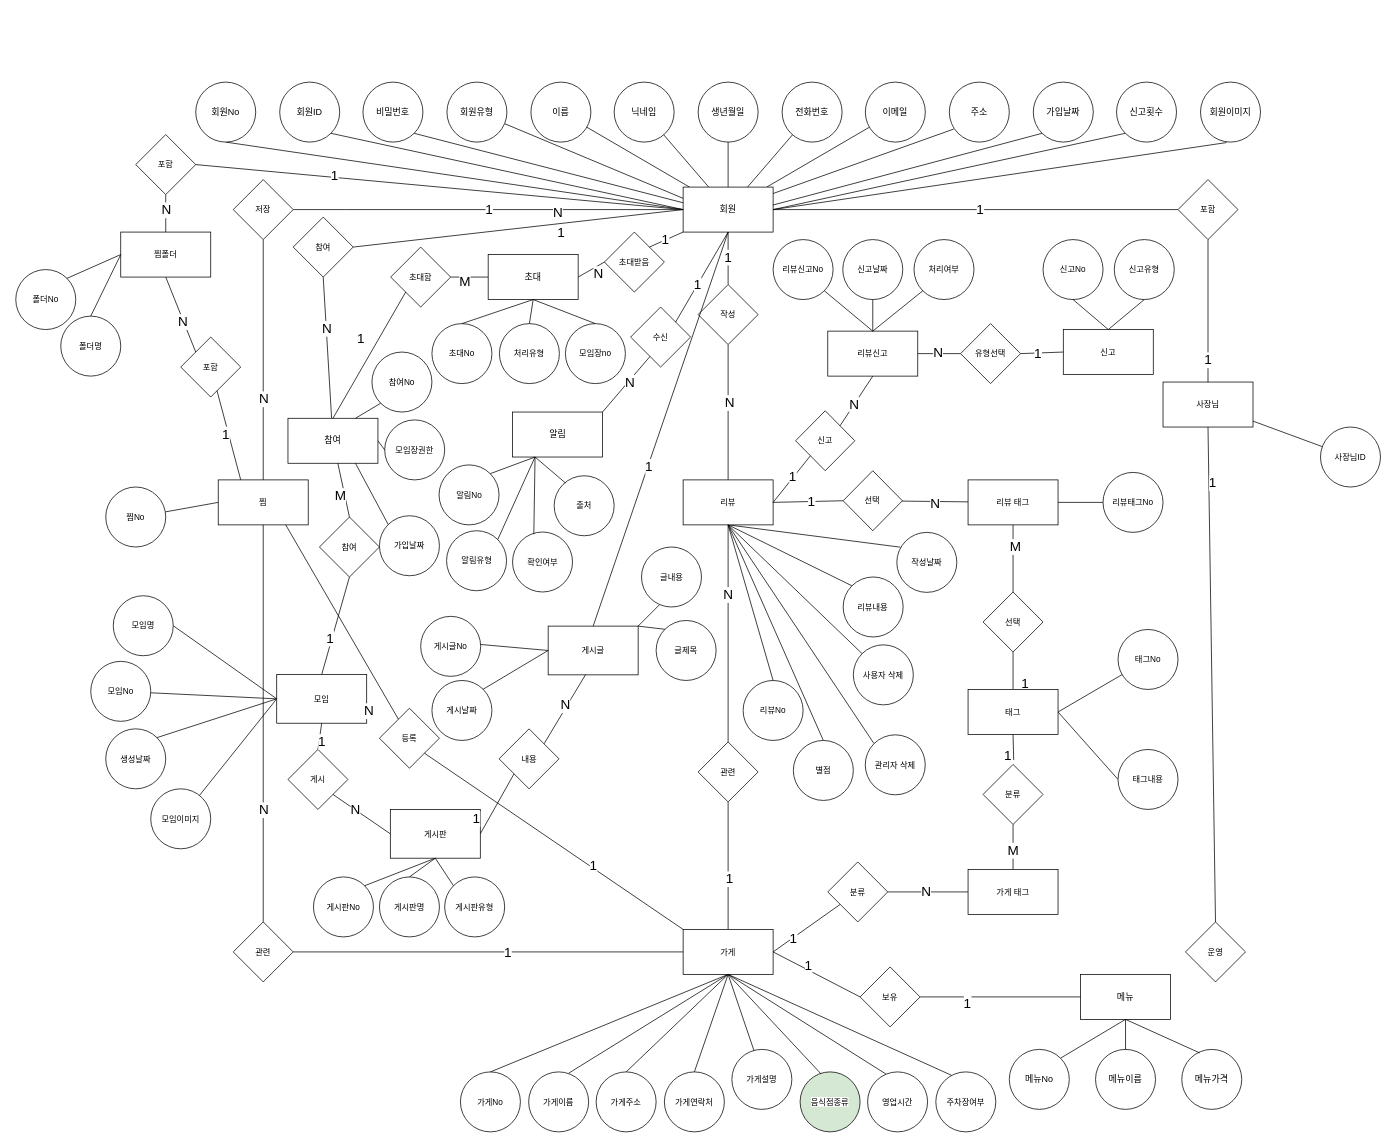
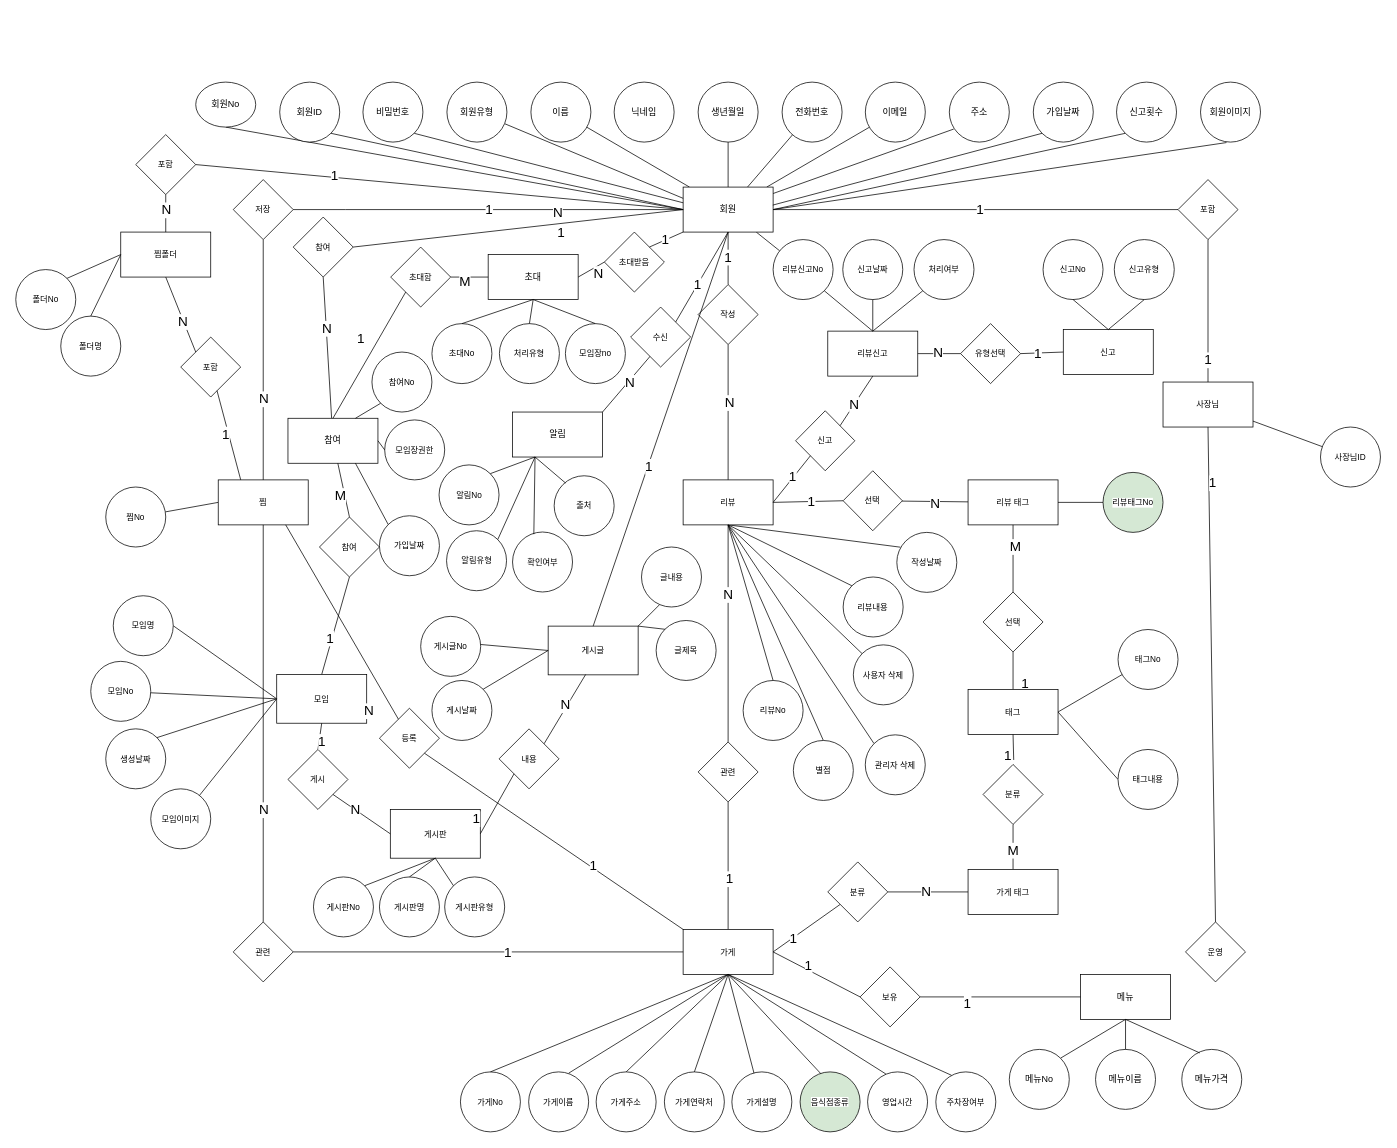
node "회원No": size 60x60 -> 60x45
edge "닉네임" -- "회원": now "리뷰신고No" -- "회원"
node "리뷰태그No": fillcolor #ffffff -> #d5e8d4
node "가게설명": moved (762, 1080) -> (762, 1102)
